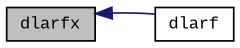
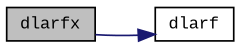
edge "dlarf" -> "dlarfx": reversed
